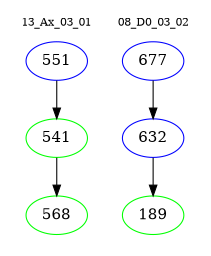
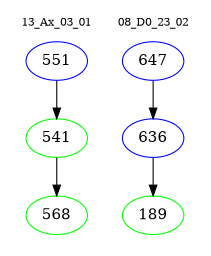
cluster "08_D0_03_02": label "08_D0_03_02" -> "08_D0_23_02"
node "677": label "677" -> "647"
node "632": label "632" -> "636"
